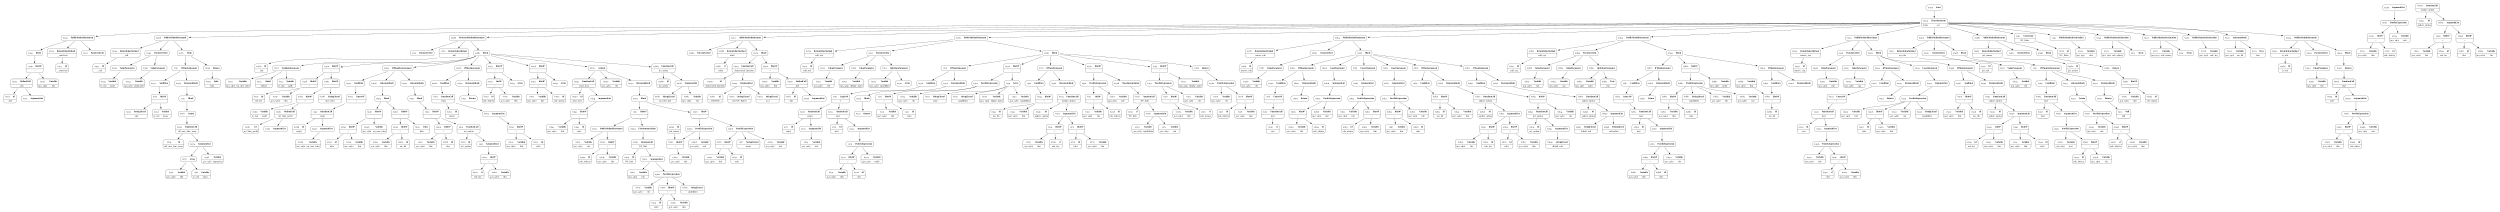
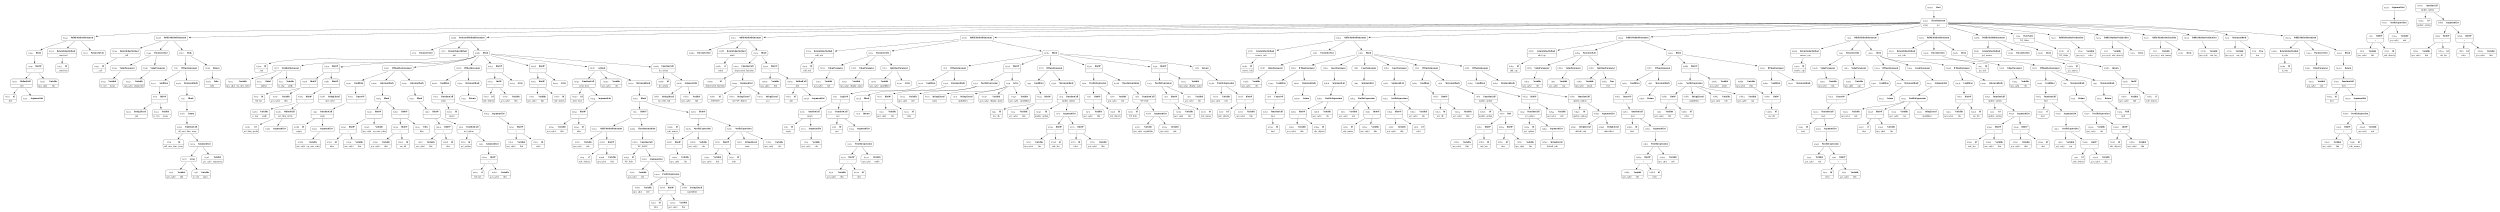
node "65835": text "ArgumentList" -> "Role"
node "65663": text "WP_Role" -> "WP_RelOP"
